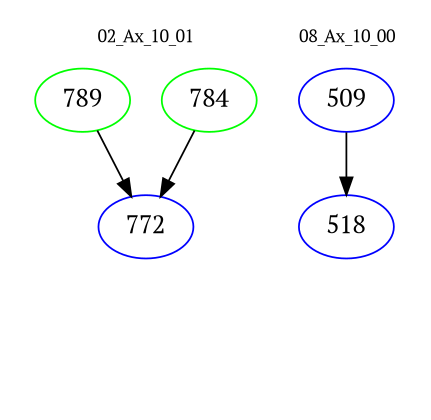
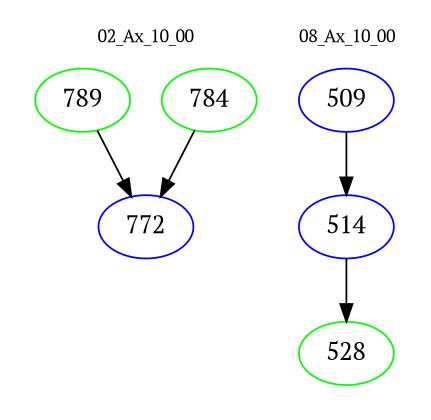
cluster "02_Ax_10_01": label "02_Ax_10_01" -> "02_Ax_10_00"
node "518": label "518" -> "514"
node "528": added
